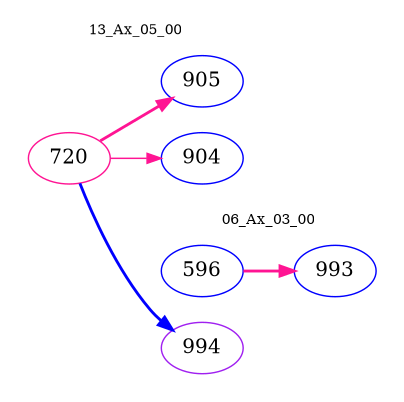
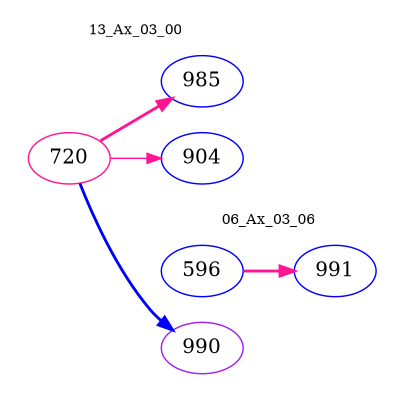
cluster "13_Ax_05_00": label "13_Ax_05_00" -> "13_Ax_03_00"
node "905": label "905" -> "985"
cluster "06_Ax_03_00": label "06_Ax_03_00" -> "06_Ax_03_06"
node "993": label "993" -> "991"
node "994": label "994" -> "990"
